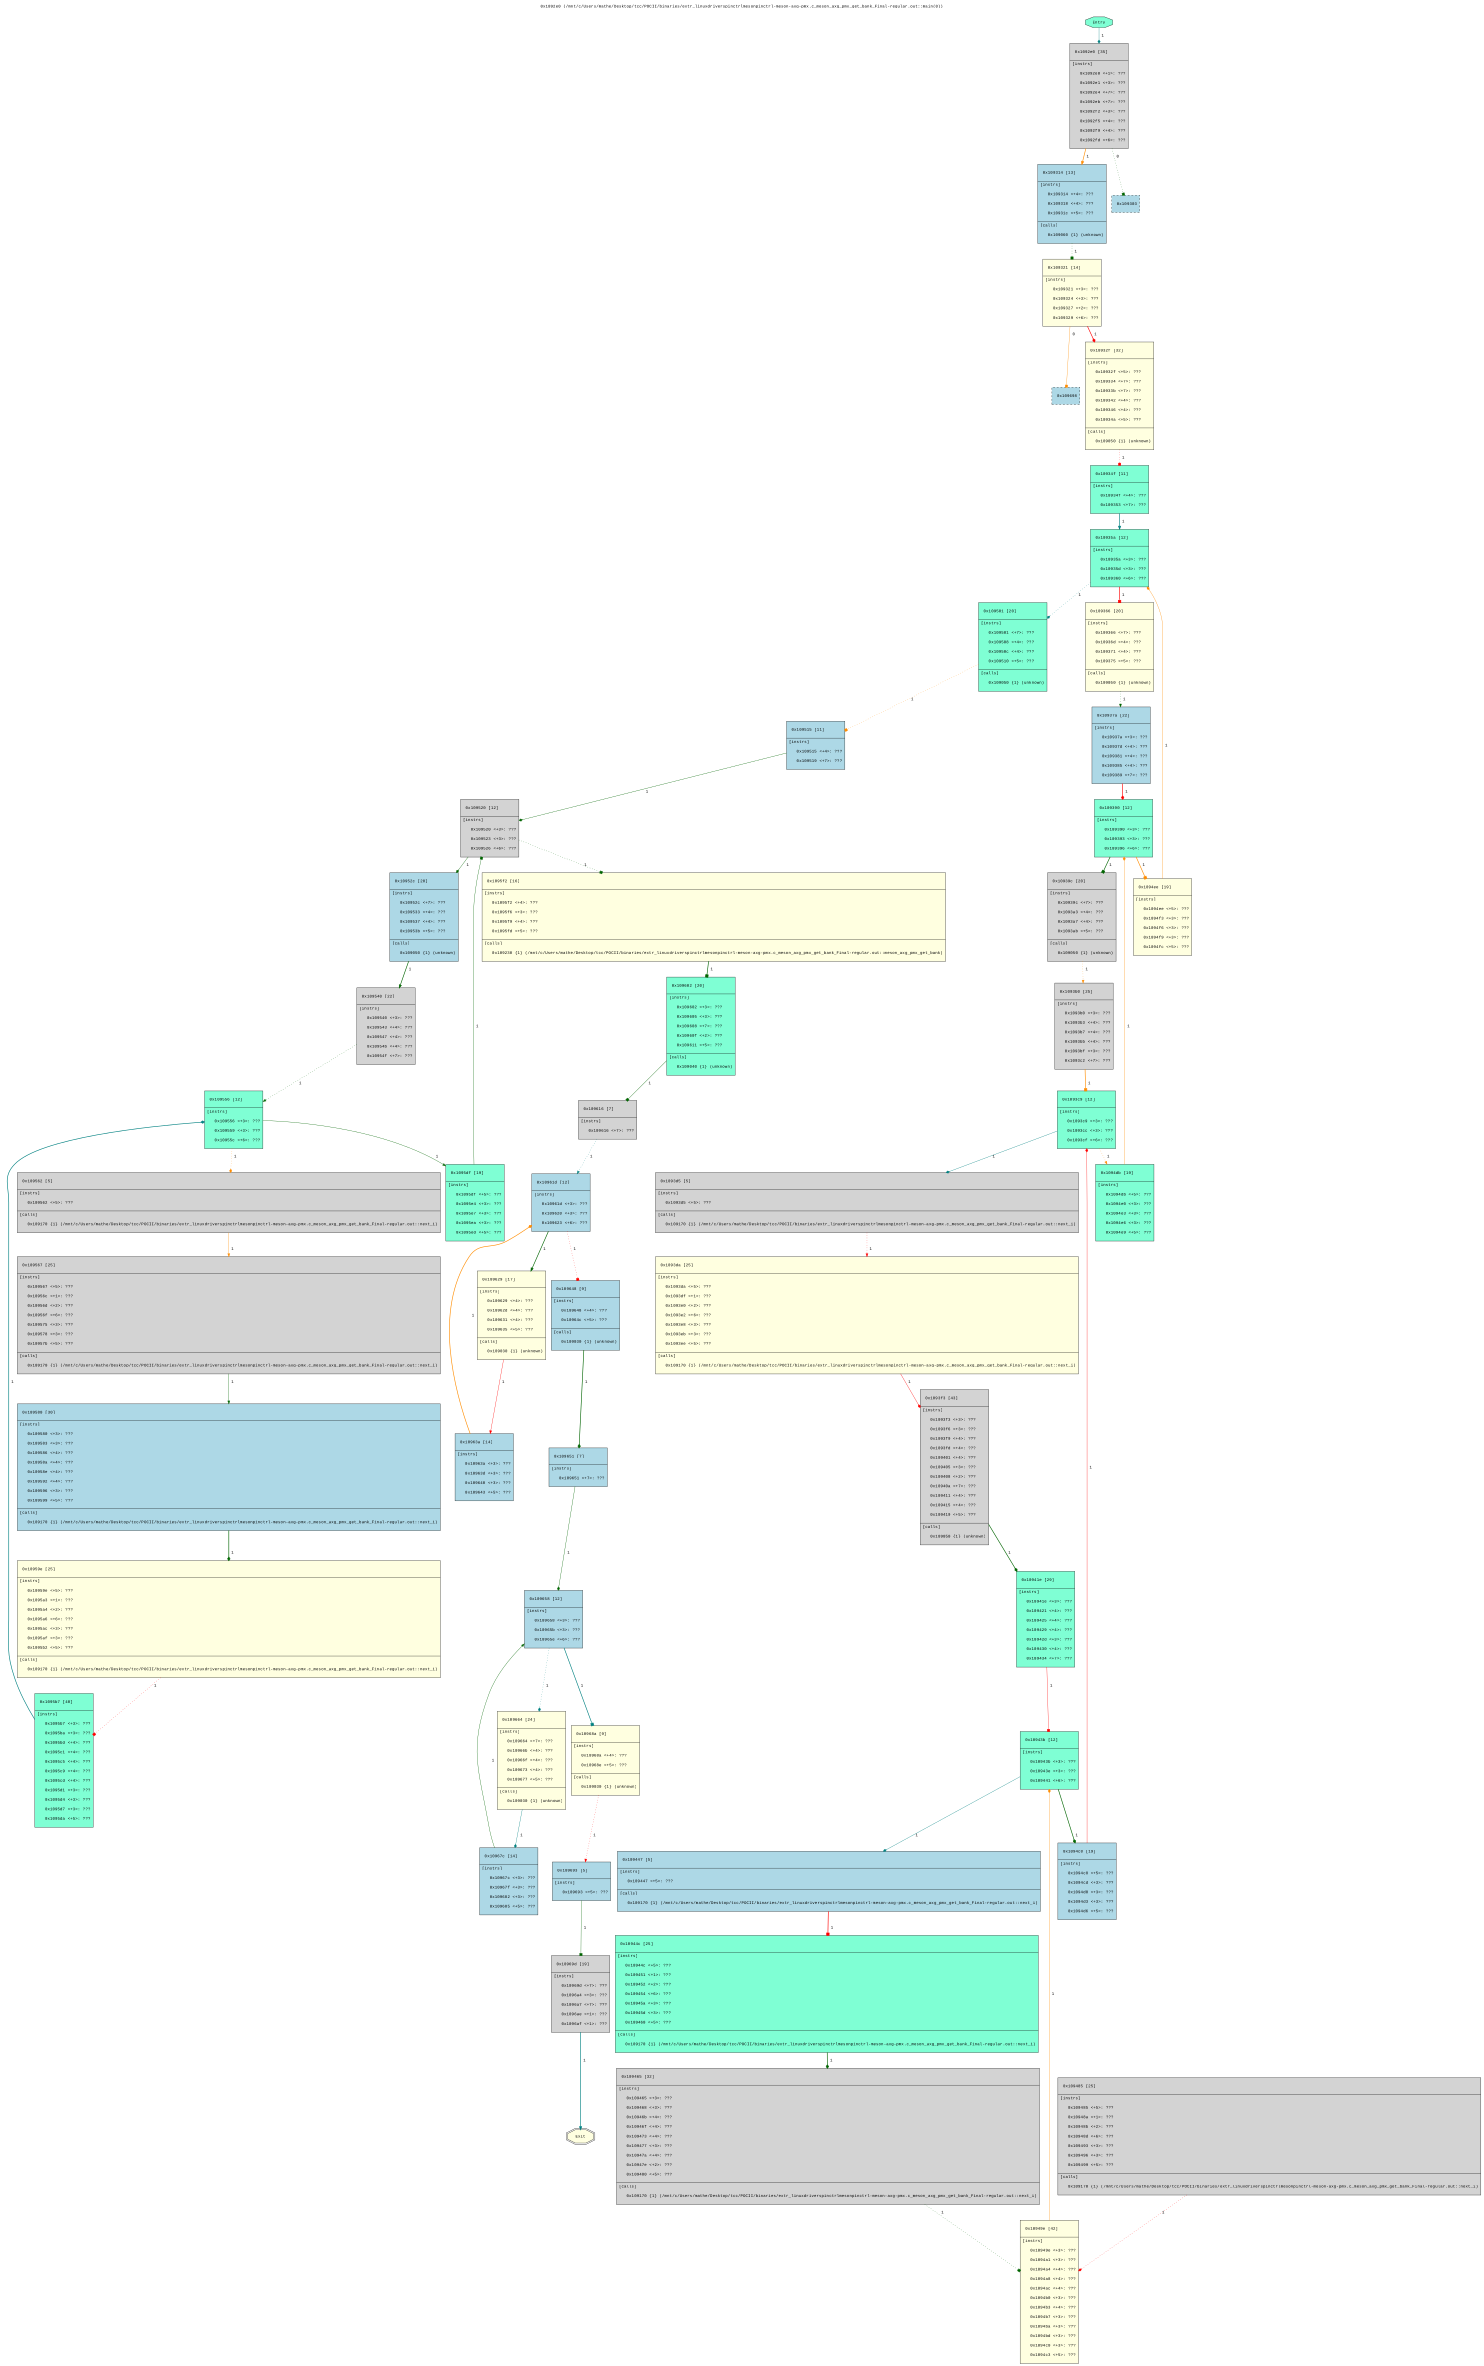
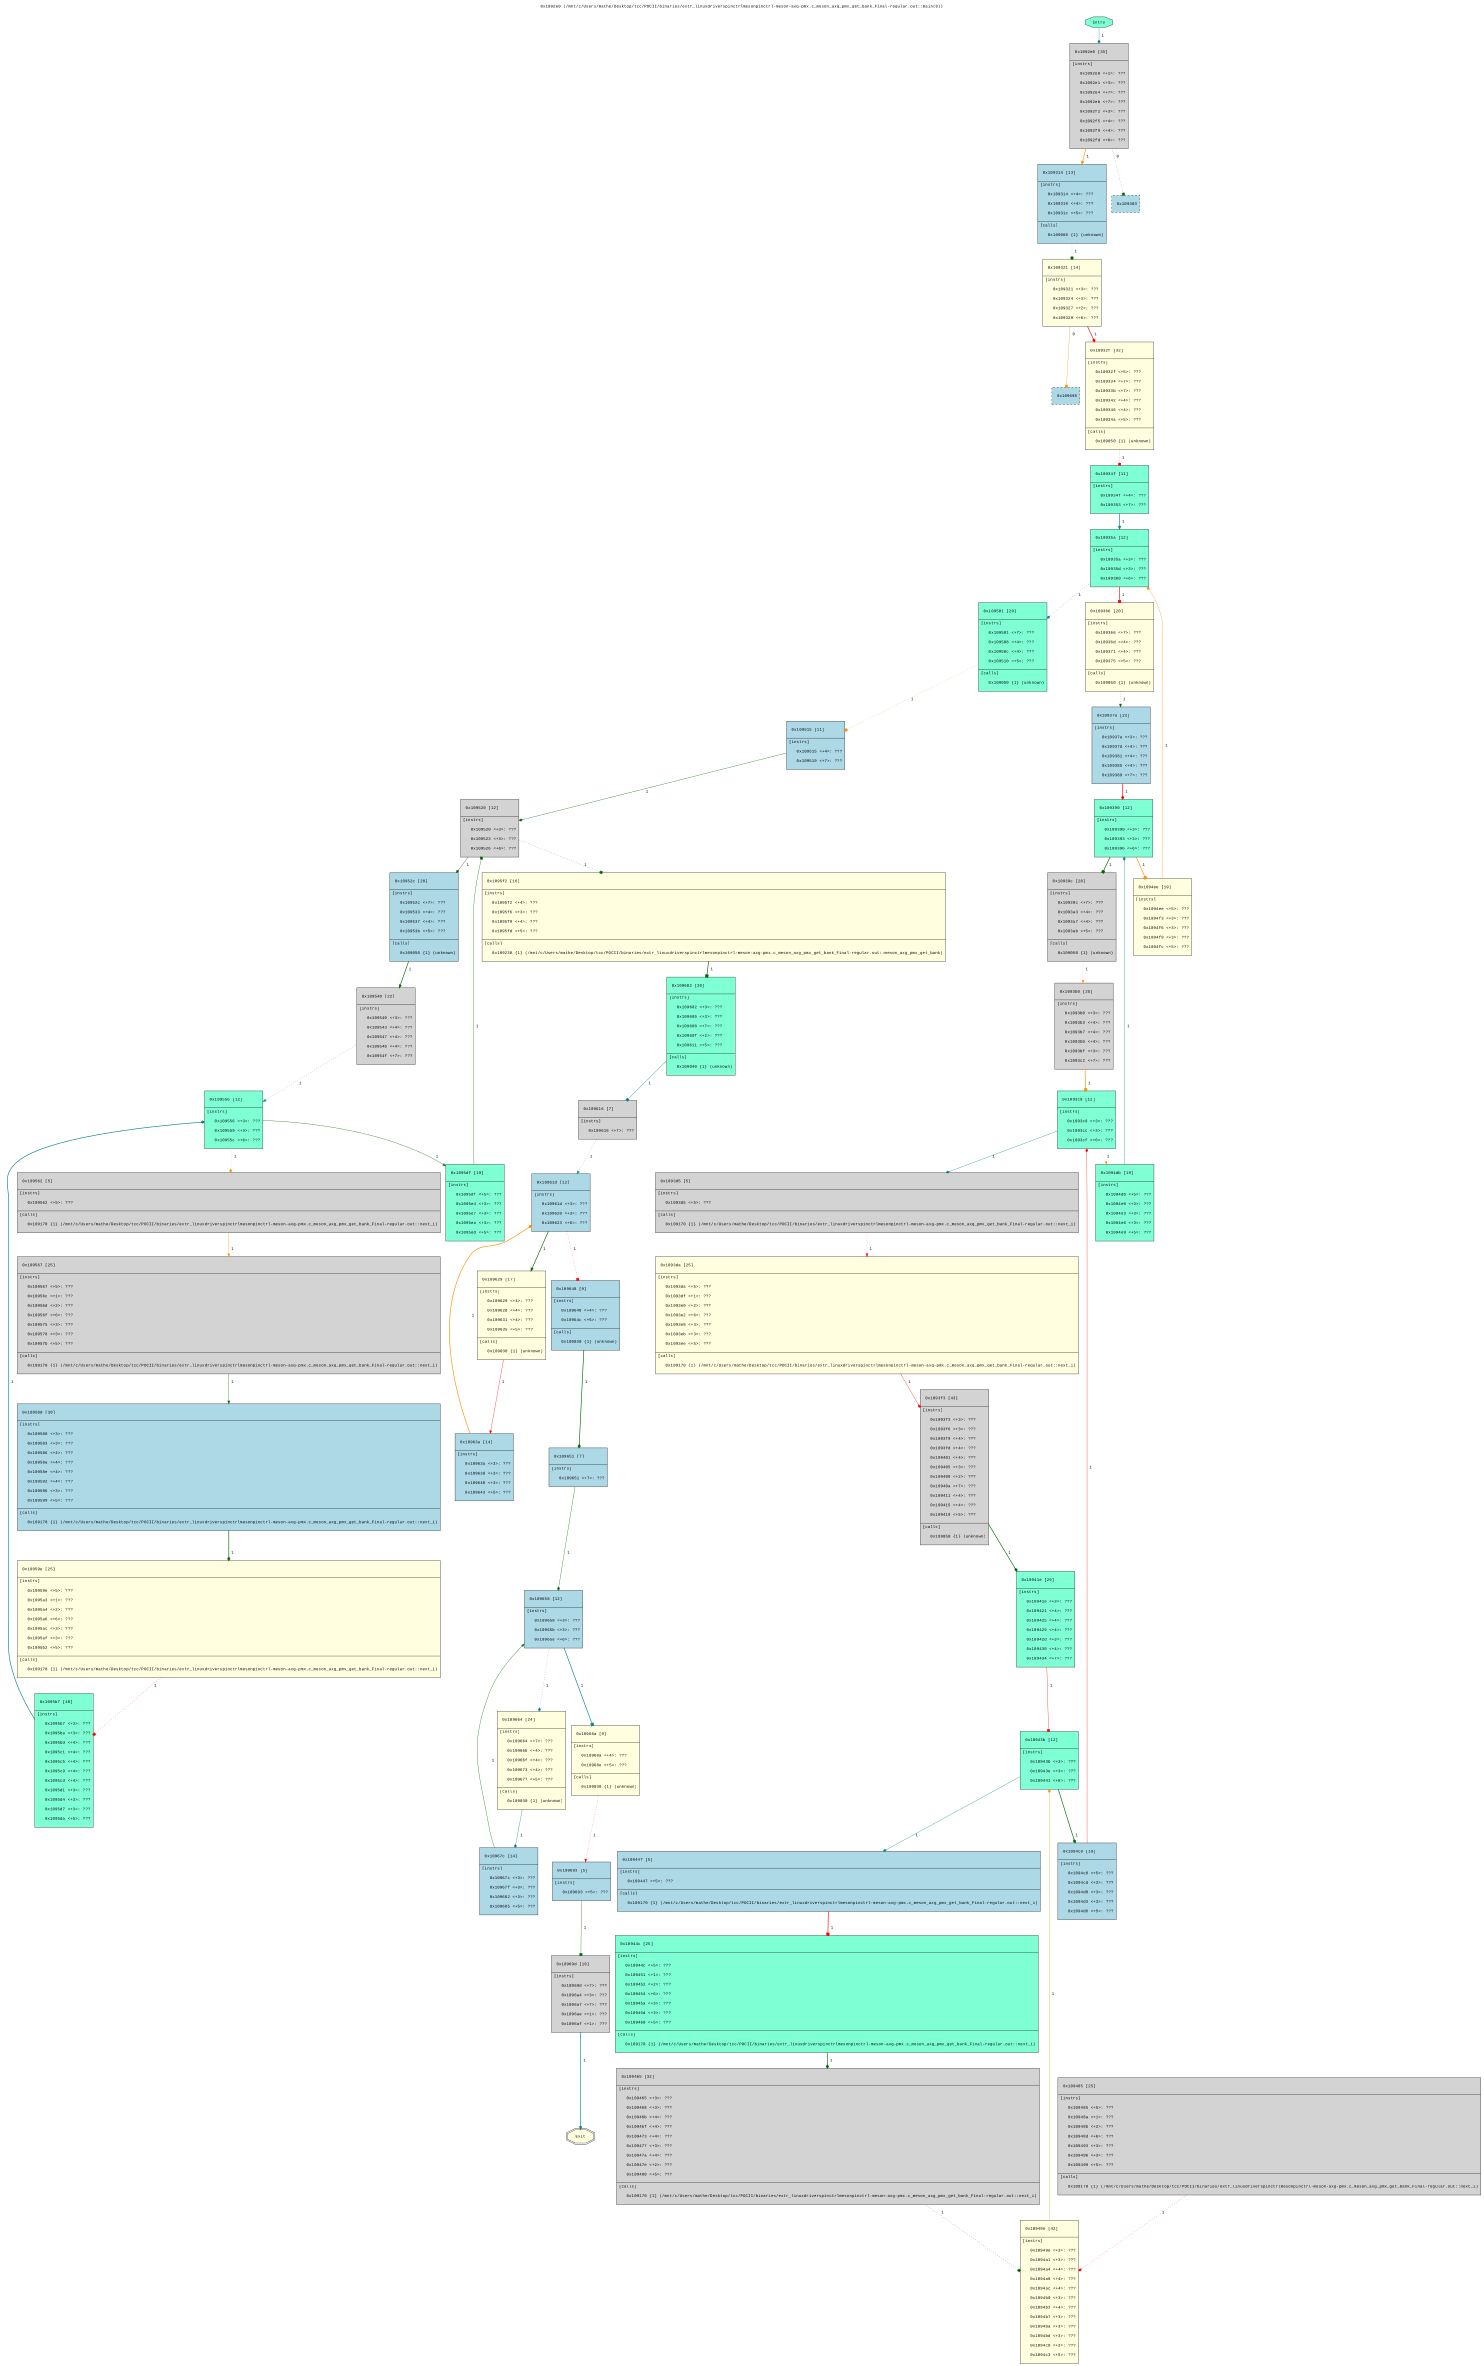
edge "0x1094db [19]" -> "0x109390 [12]": color darkorange -> teal
edge "0x109540 [22]" -> "0x109556 [12]": color darkgreen -> teal
edge "0x109602 [20]" -> "0x109616 [7]": color darkgreen -> teal
